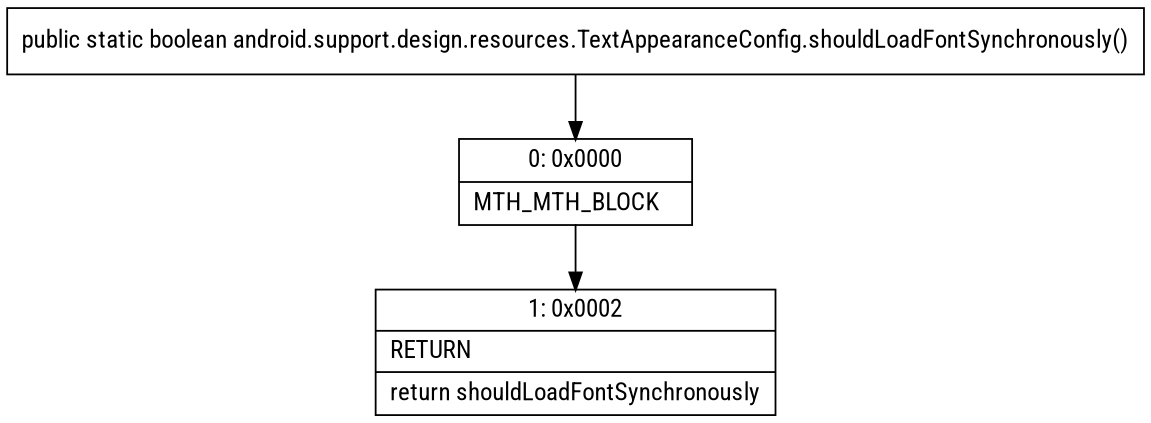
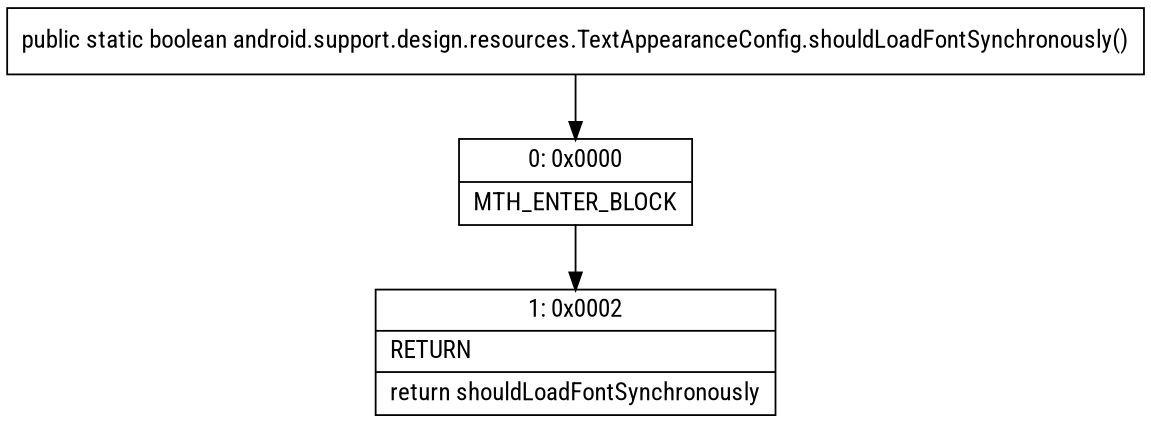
node "0: 0x0000": text "MTH_MTH_BLOCK" -> "MTH_ENTER_BLOCK"
